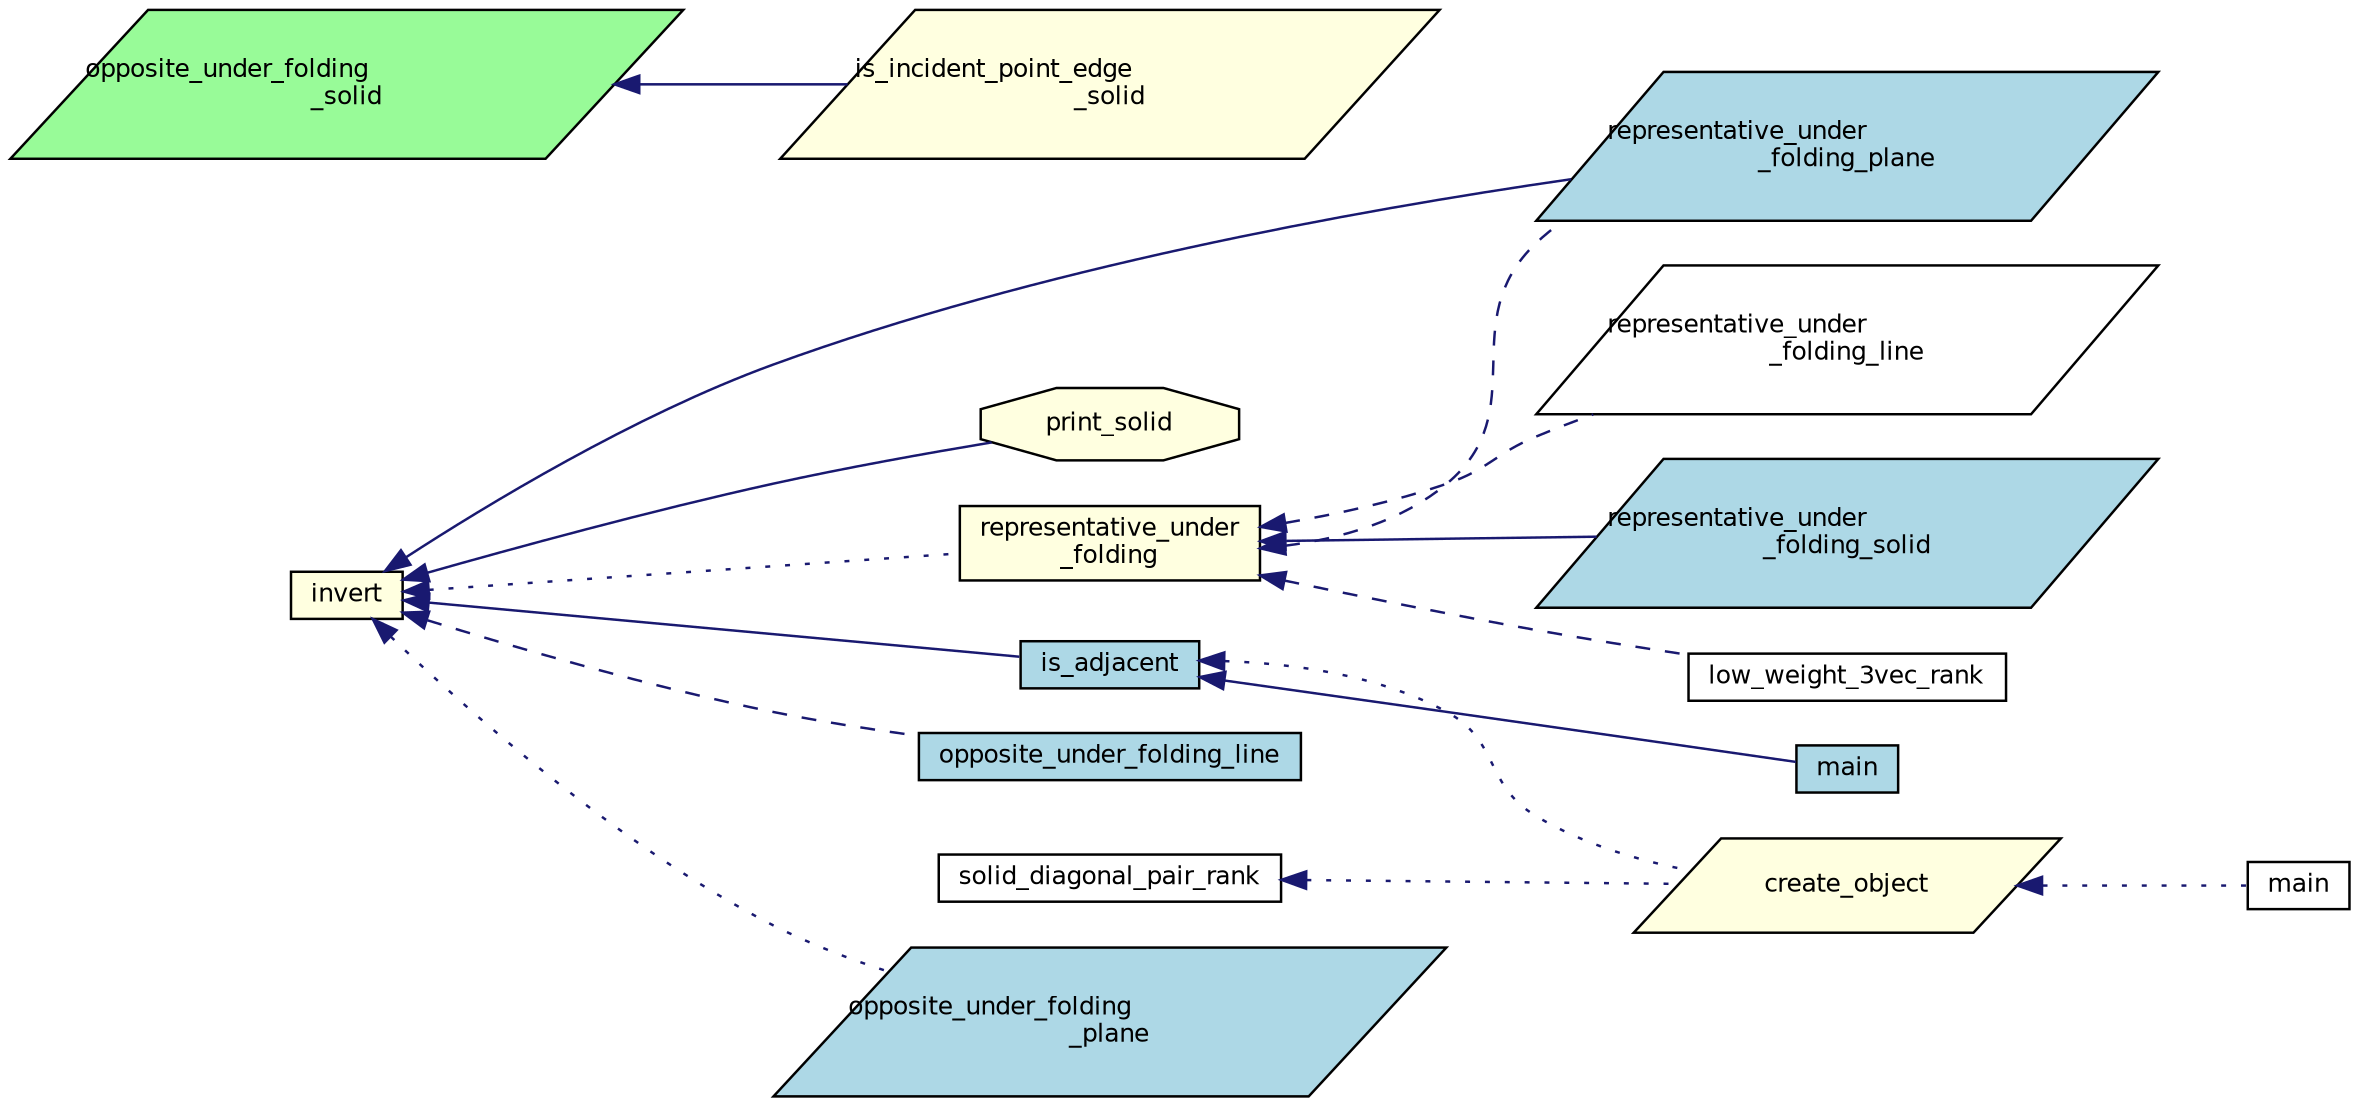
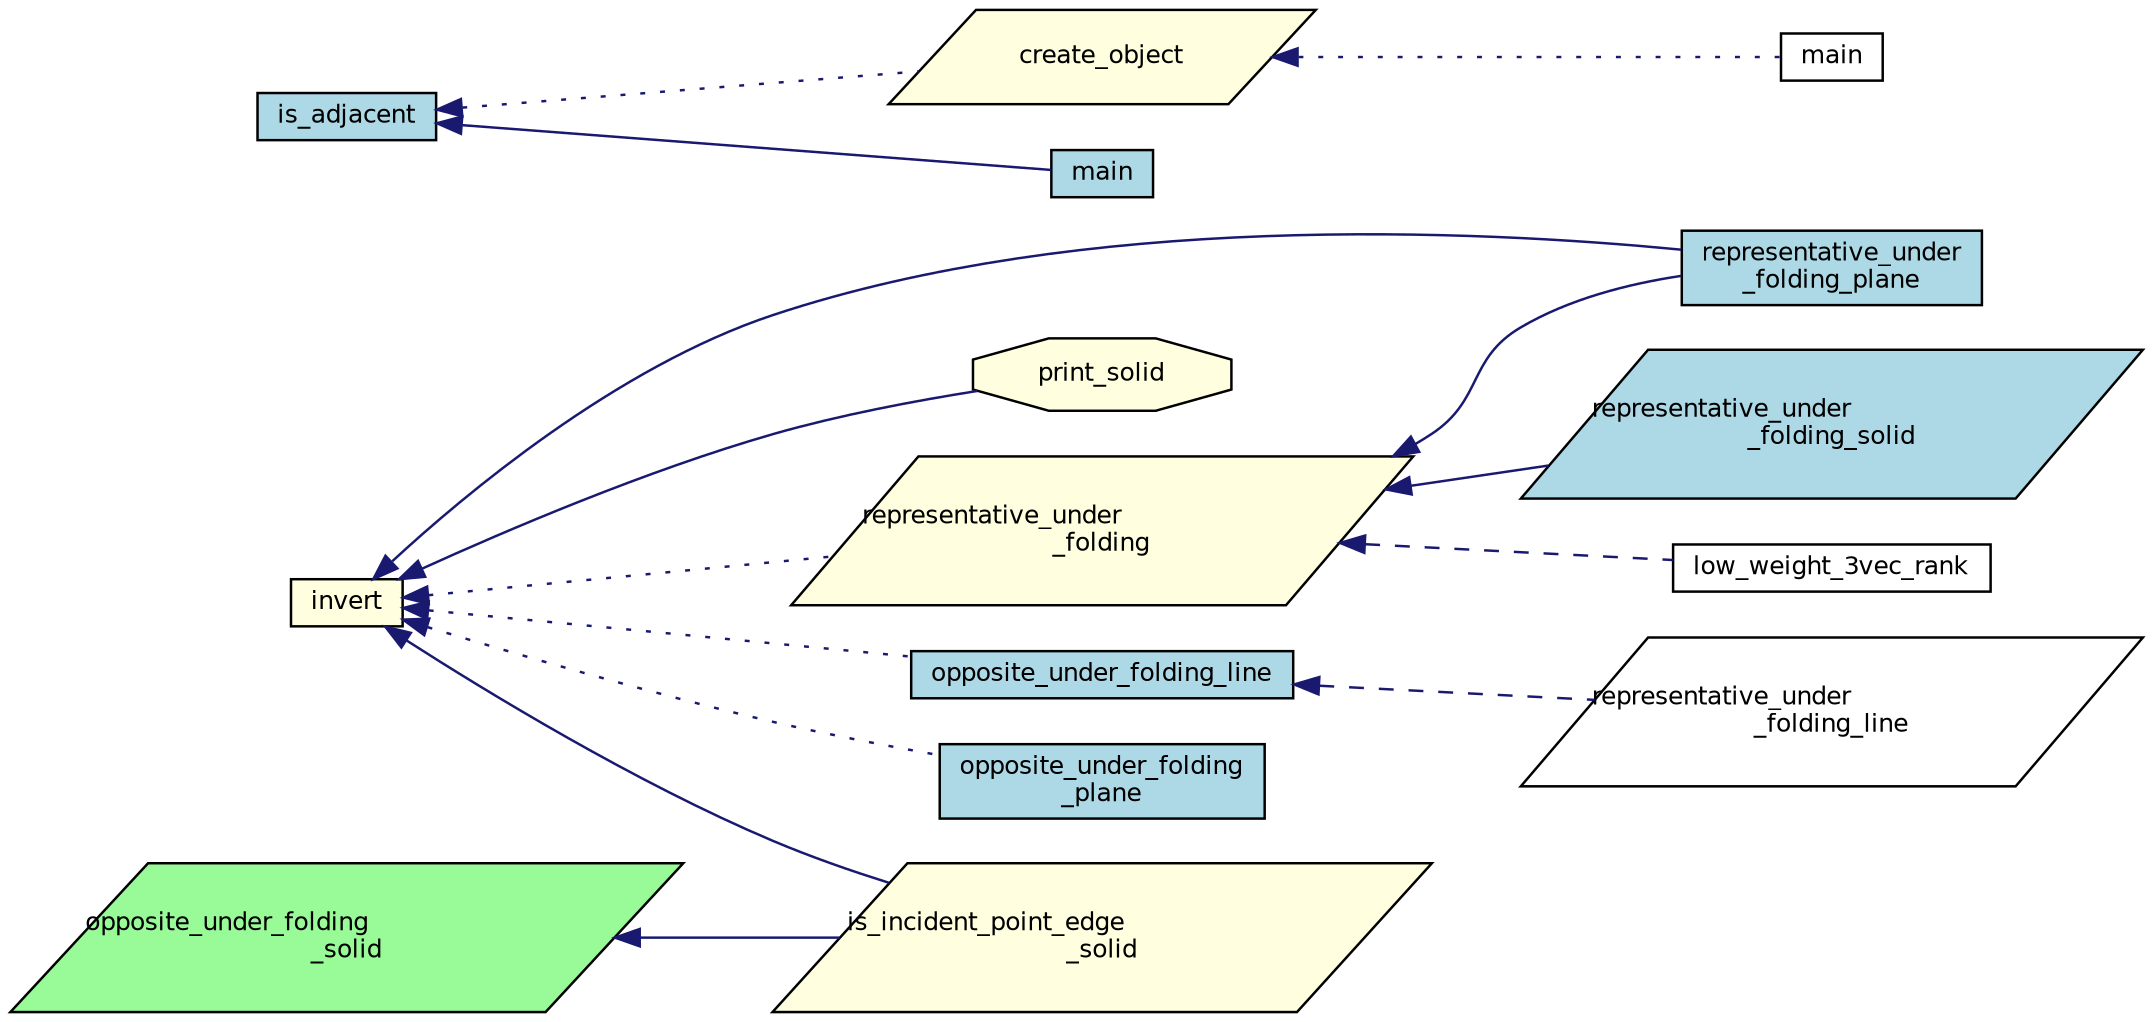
node "representative_under _folding_plane": shape parallelogram -> box
edge "representative_under _folding_plane" -> "representative_under _folding": style dashed -> solid
edge "representative_under _folding_line" -> "representative_under _folding": now "representative_under _folding_line" -> "opposite_under_folding_line"
node "representative_under _folding": shape box -> parallelogram
edge "is_adjacent" -> "invert": now "is_incident_point_edge _solid" -> "invert"
edge "opposite_under_folding_line" -> "invert": style dashed -> dotted
node "solid_diagonal_pair_rank": removed
node "opposite_under_folding _plane": shape parallelogram -> box
